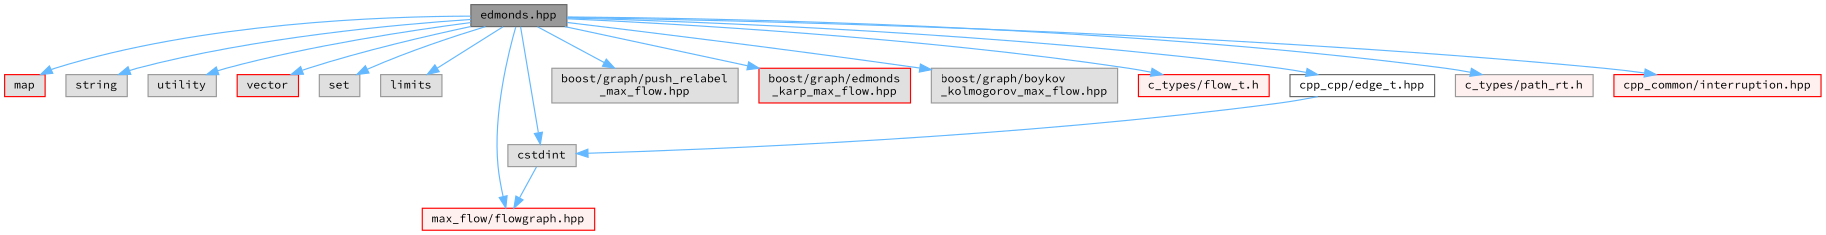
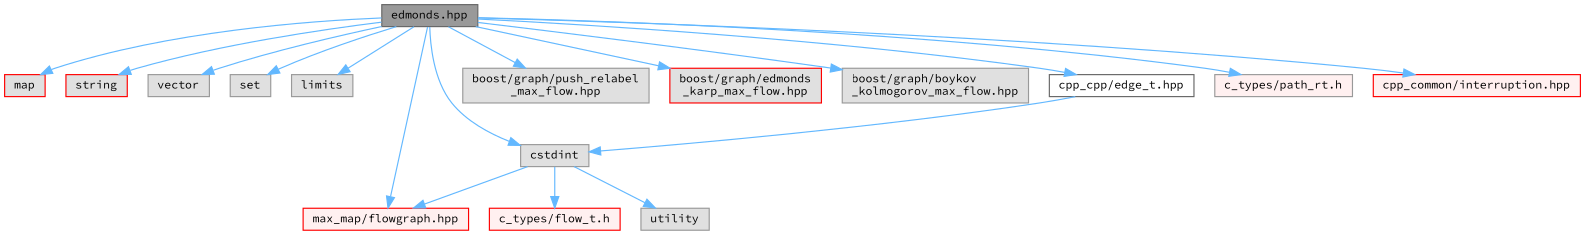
edge "edmonds.hpp" -> "c_types/flow_t.h": now "cstdint" -> "c_types/flow_t.h"
edge "edmonds.hpp" -> "utility": now "cstdint" -> "utility"
node "string": color grey60 -> red
node "vector": color red -> grey60
node "max_flow/flowgraph.hpp": label "max_flow/flowgraph.hpp" -> "max_map/flowgraph.hpp"
